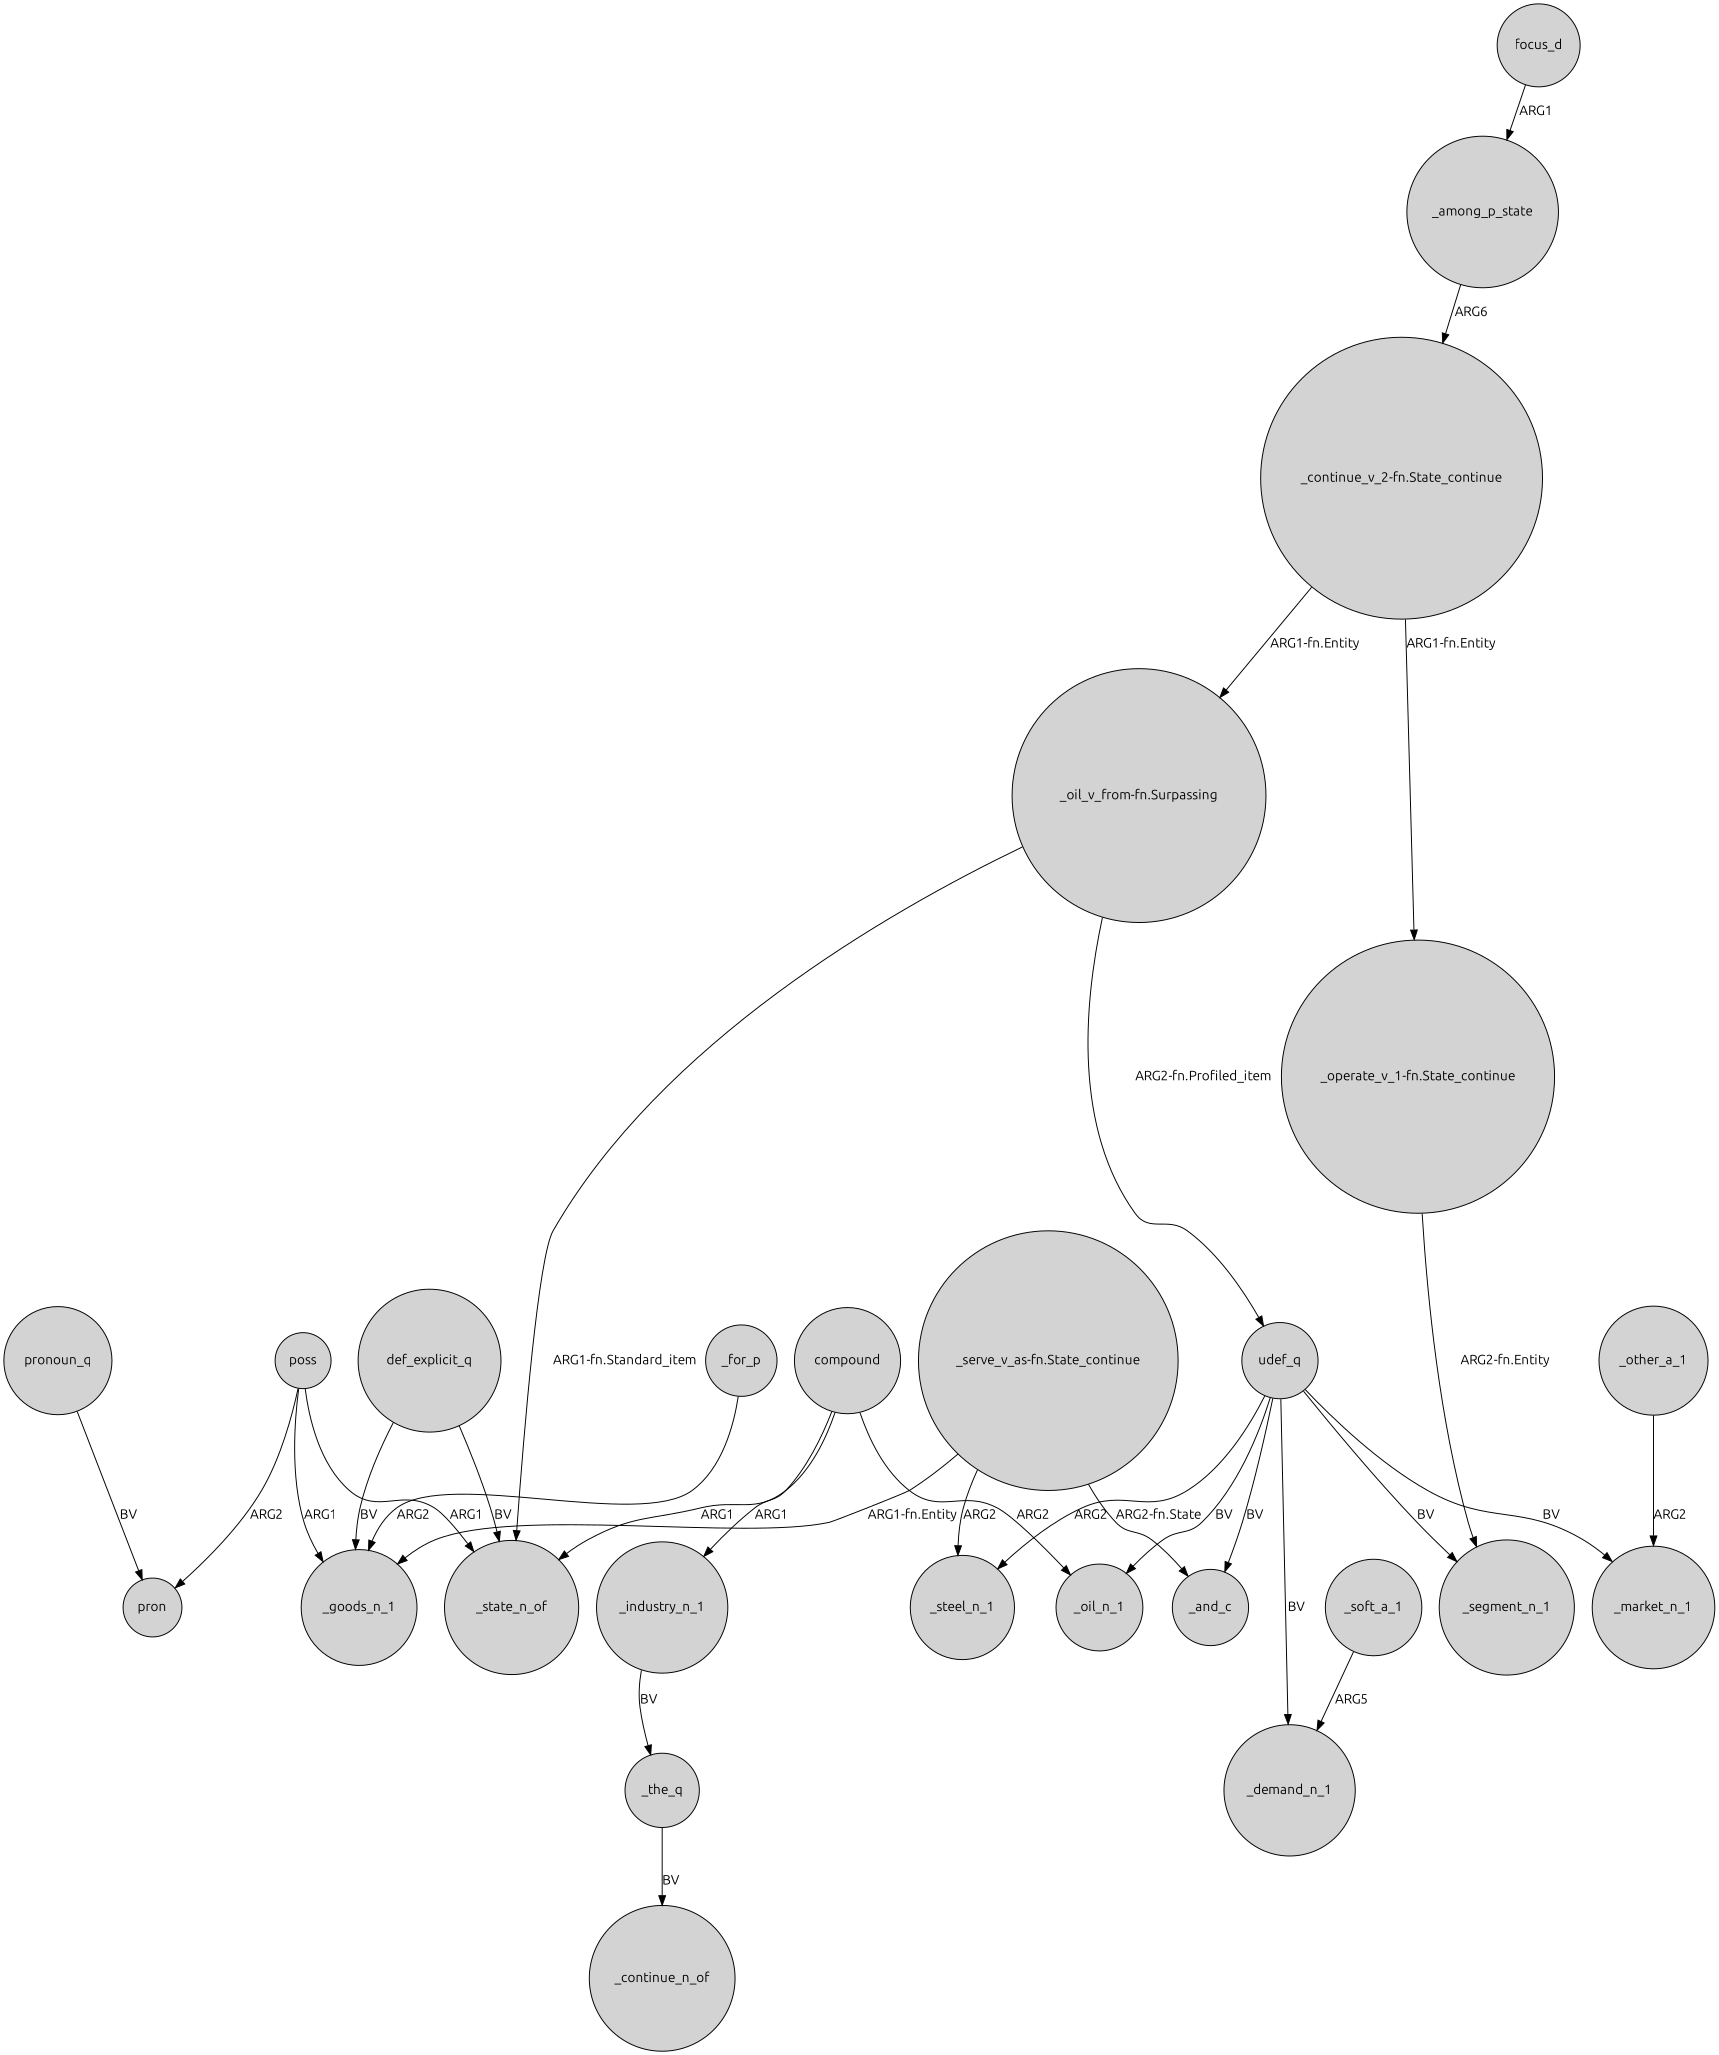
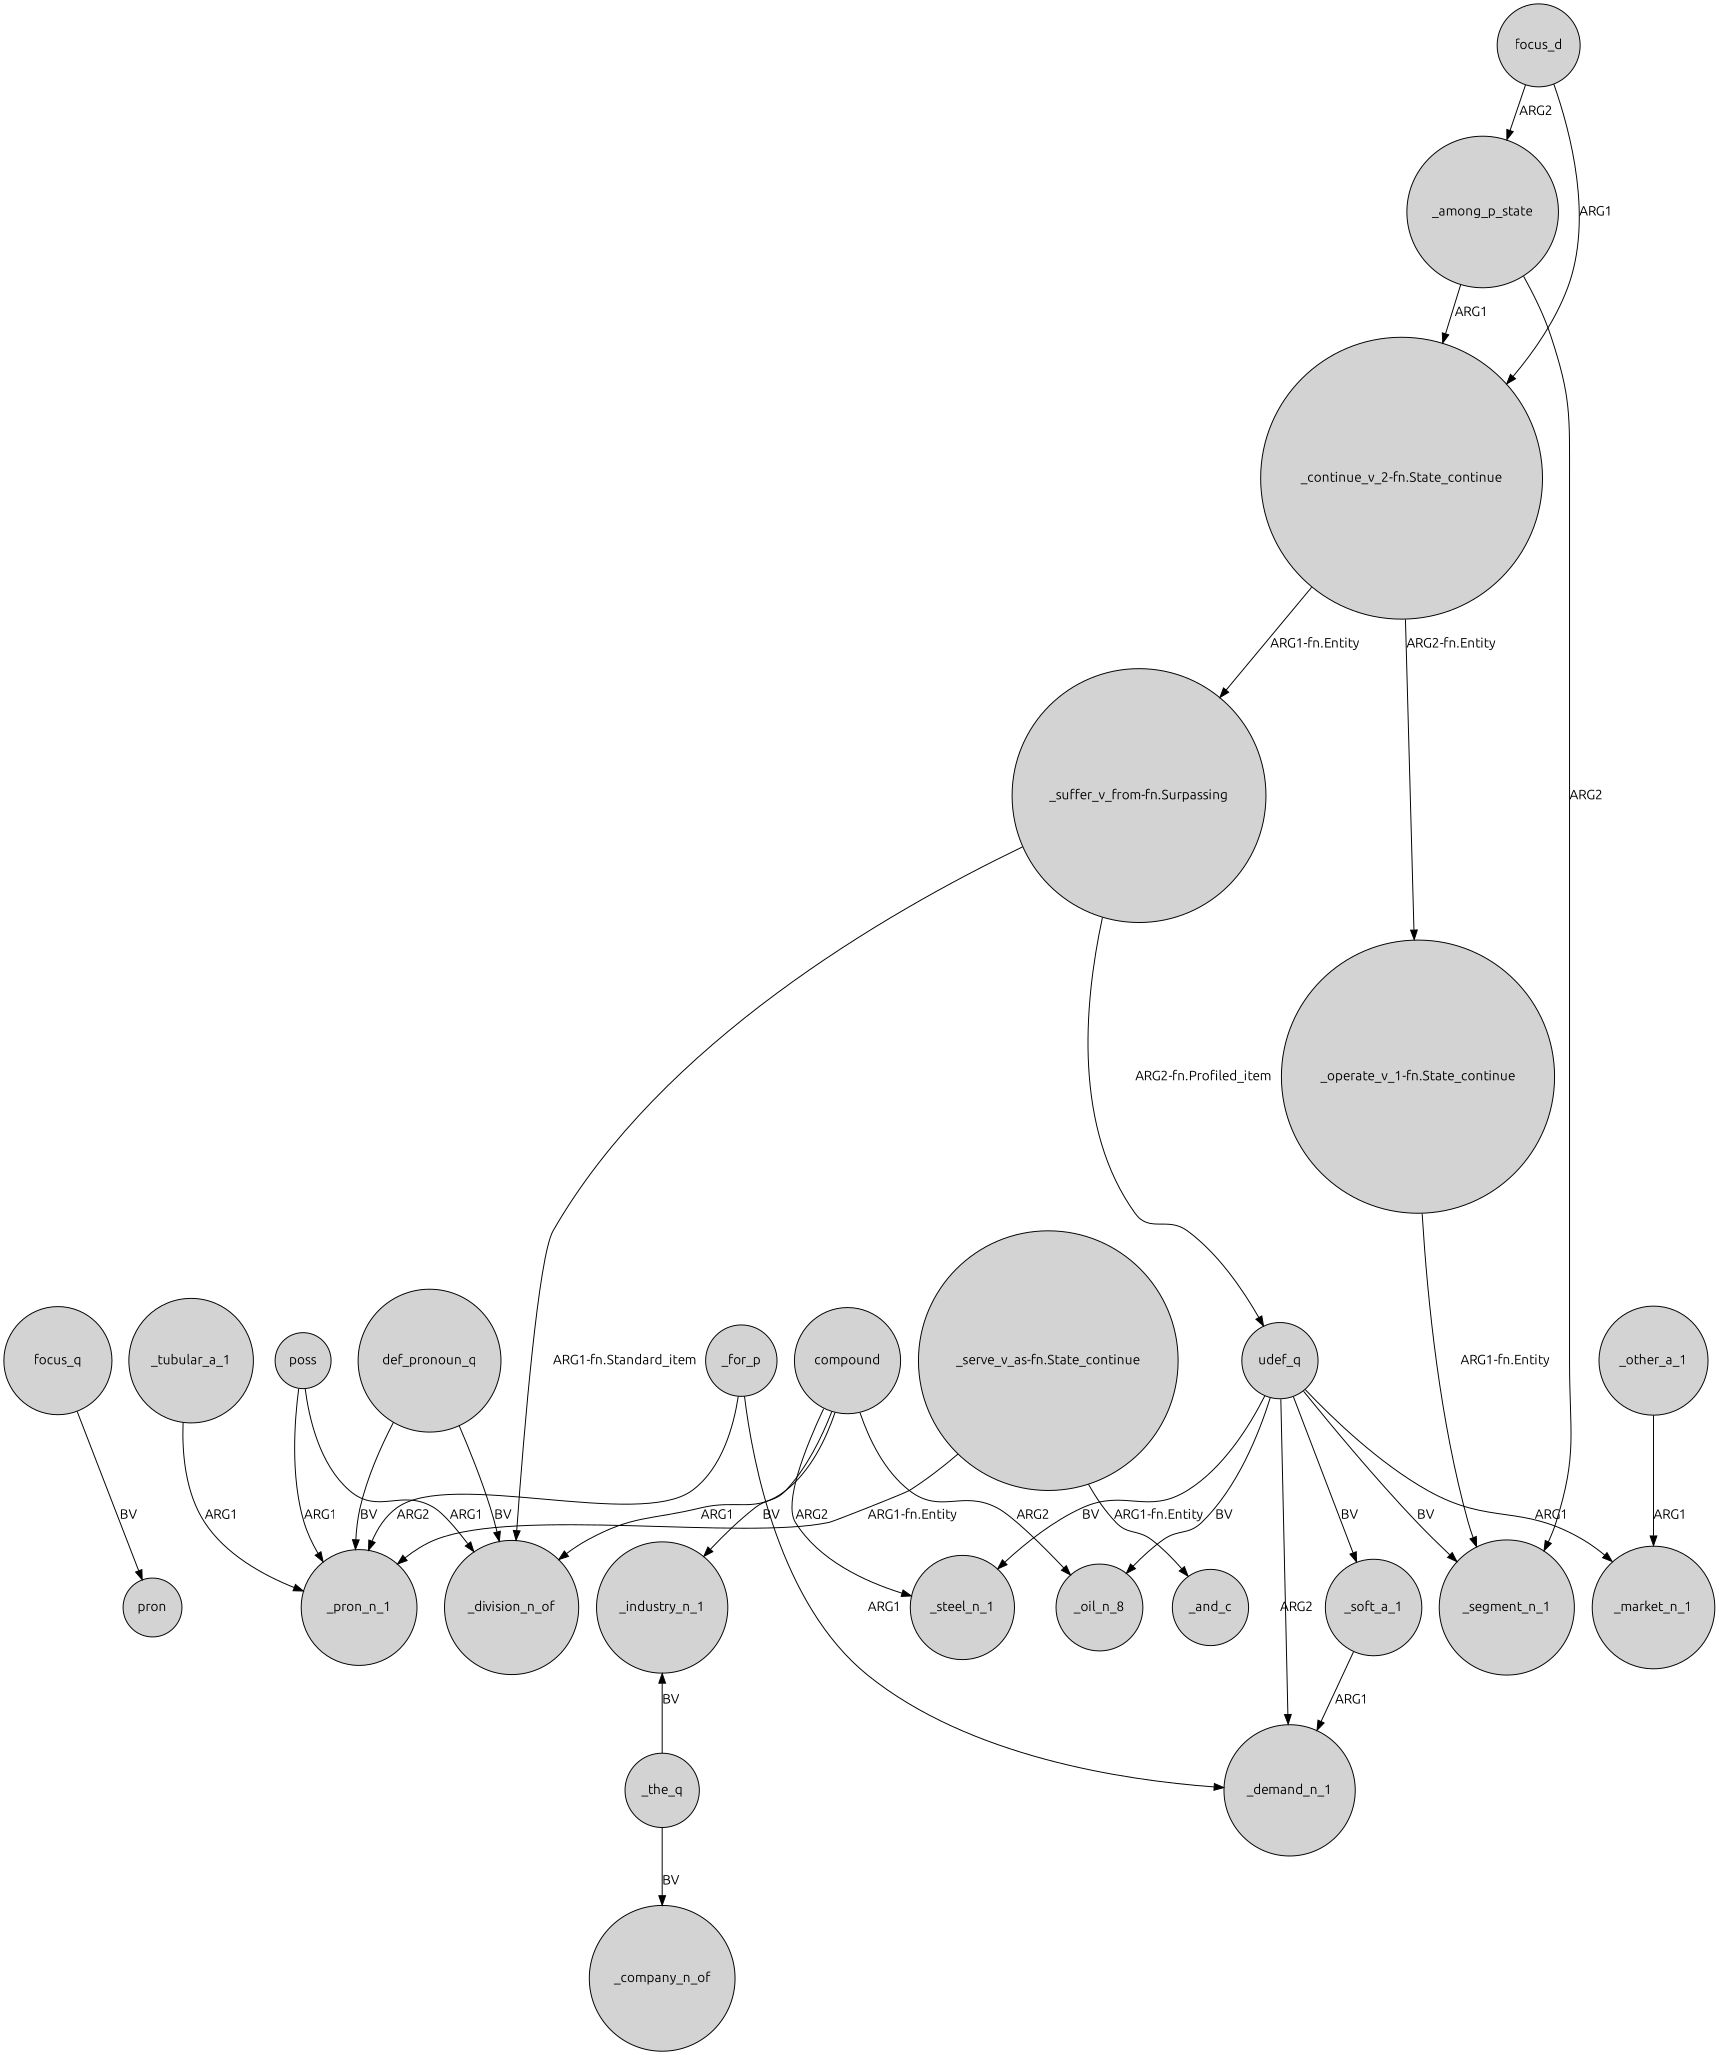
edge "focus_d" -> "_among_p_state": label "ARG1" -> "ARG2"
edge "focus_d" -> "_continue_v_2-fn.State_continue": added, label "ARG1"
edge "_among_p_state" -> "_continue_v_2-fn.State_continue": label "ARG6" -> "ARG1"
edge "_continue_v_2-fn.State_continue" -> "_operate_v_1-fn.State_continue": label "ARG1-fn.Entity" -> "ARG2-fn.Entity"
node "_oil_v_from-fn.Surpassing": label "_oil_v_from-fn.Surpassing" -> "_suffer_v_from-fn.Surpassing"
edge "_among_p_state" -> "_segment_n_1": added, label "ARG2"
node "pronoun_q": label "pronoun_q" -> "focus_q"
node "_tubular_a_1": added
node "def_explicit_q": label "def_explicit_q" -> "def_pronoun_q"
edge "_operate_v_1-fn.State_continue" -> "_segment_n_1": label "ARG2-fn.Entity" -> "ARG1-fn.Entity"
edge "udef_q" -> "_and_c": now "udef_q" -> "_soft_a_1"
edge "poss" -> "pron": removed, label "ARG2"
edge "_serve_v_as-fn.State_continue" -> "_steel_n_1": now "compound" -> "_steel_n_1"
edge "compound" -> "_industry_n_1": label "ARG1" -> "BV"
edge "udef_q" -> "_steel_n_1": label "ARG2" -> "BV"
edge "_serve_v_as-fn.State_continue" -> "_and_c": label "ARG2-fn.State" -> "ARG1-fn.Entity"
edge "udef_q" -> "_market_n_1": label "BV" -> "ARG1"
edge "_other_a_1" -> "_market_n_1": label "ARG2" -> "ARG1"
node "_goods_n_1": label "_goods_n_1" -> "_pron_n_1"
node "_state_n_of": label "_state_n_of" -> "_division_n_of"
node "_oil_n_1": label "_oil_n_1" -> "_oil_n_8"
edge "udef_q" -> "_demand_n_1": label "BV" -> "ARG2"
edge "_for_p" -> "_demand_n_1": added, label "ARG1"
edge "_soft_a_1" -> "_demand_n_1": label "ARG5" -> "ARG1"
edge "_industry_n_1" -> "_the_q": reversed
node "_continue_n_of": label "_continue_n_of" -> "_company_n_of"
